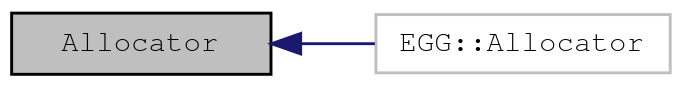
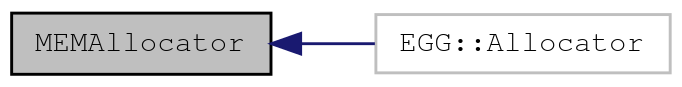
node "Allocator": label "Allocator" -> "MEMAllocator"
